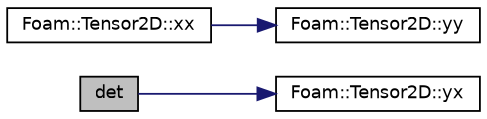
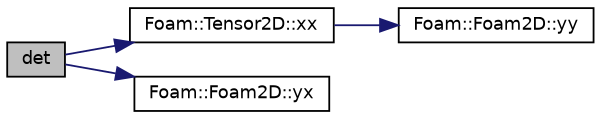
node "Foam::Tensor2D::yy": label "Foam::Tensor2D::yy" -> "Foam::Foam2D::yy"
edge "det" -> "Foam::Tensor2D::xx": added
node "Foam::Tensor2D::yx": label "Foam::Tensor2D::yx" -> "Foam::Foam2D::yx"
